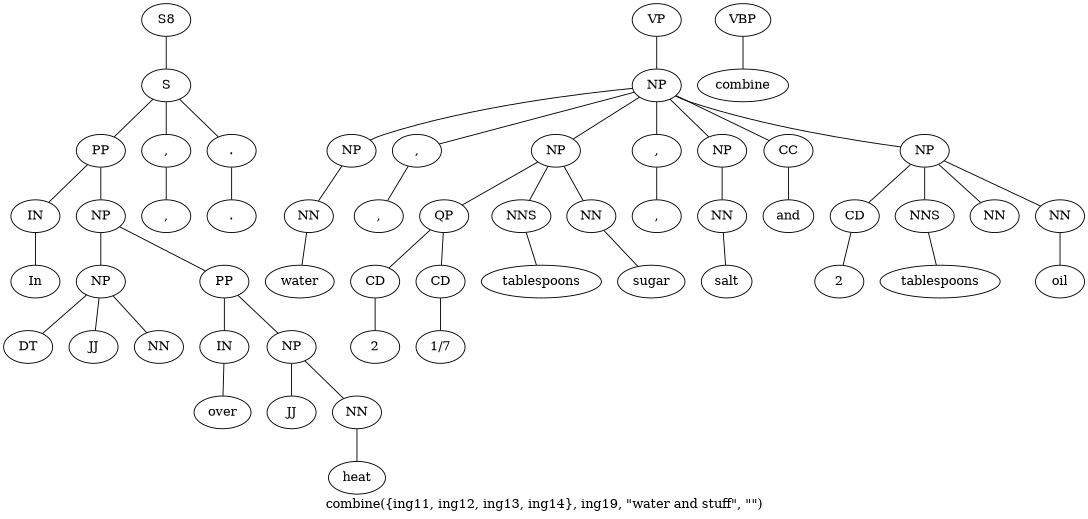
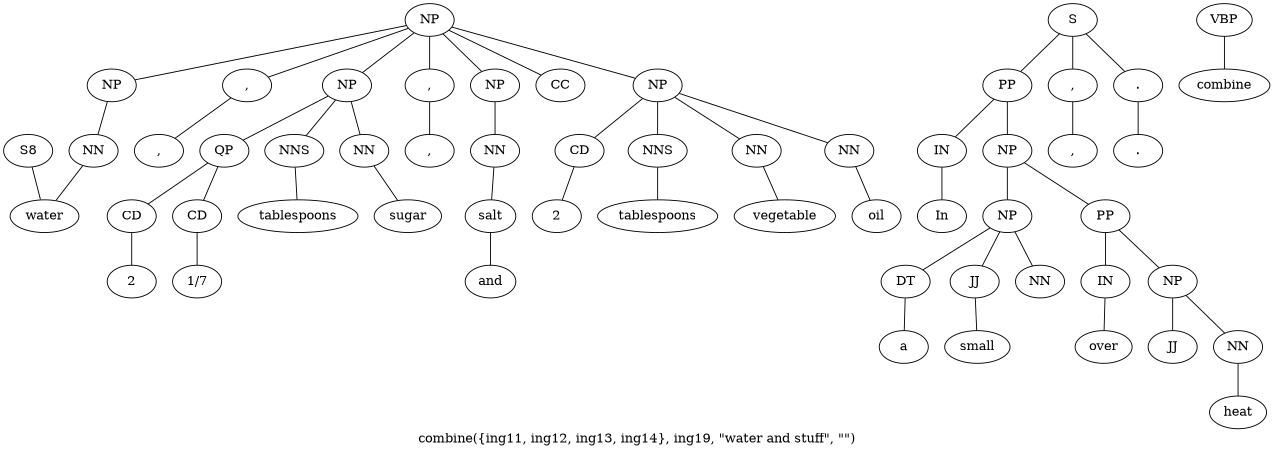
node "VP": removed
edge "S8" -- "S": now "S8" -- "water"
edge "CC" -- "and": now "salt" -- "and"
node "vegetable": added
node "a": added
node "small": added
